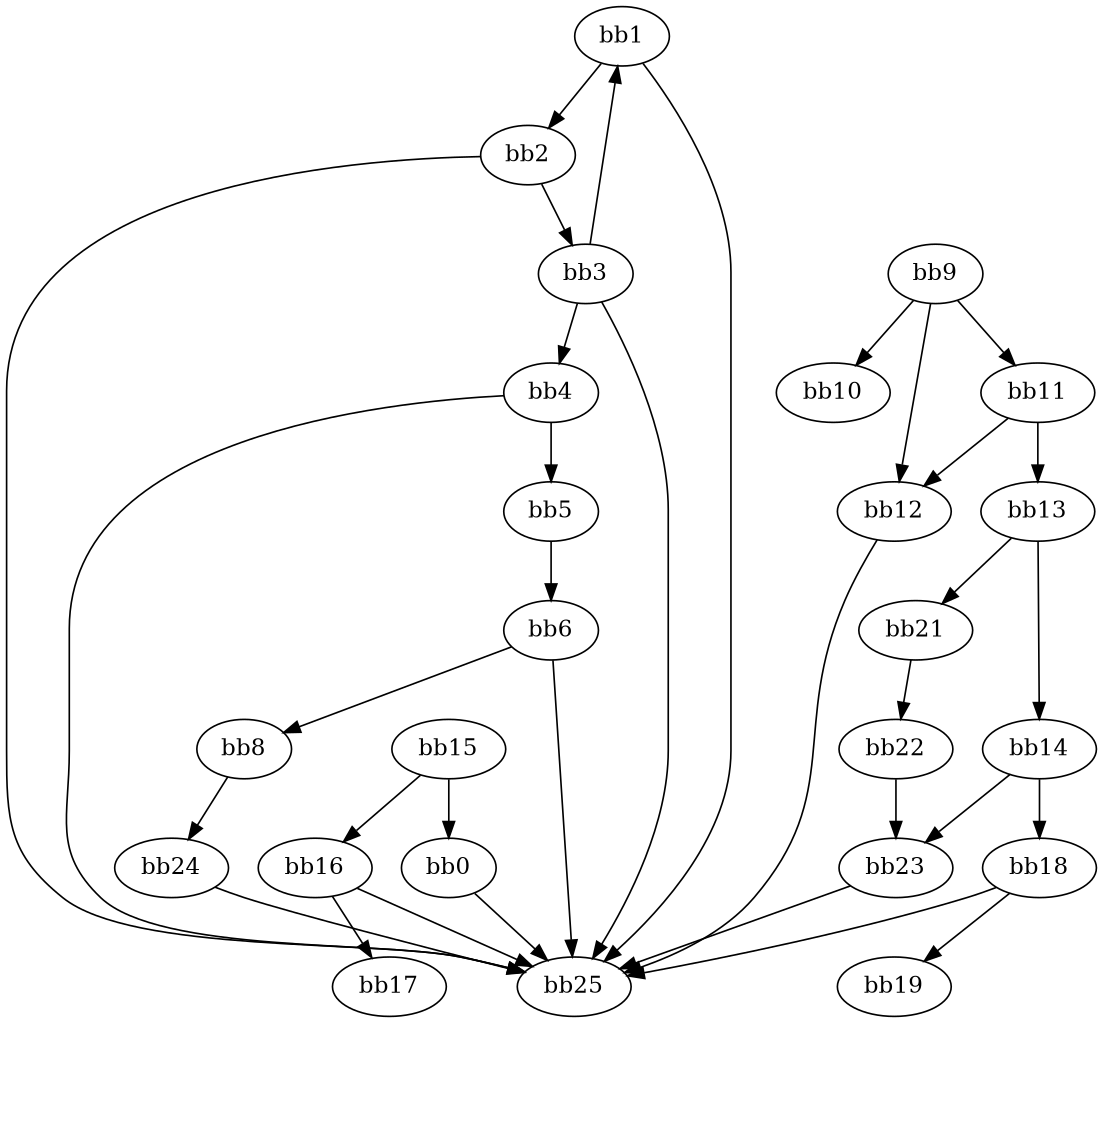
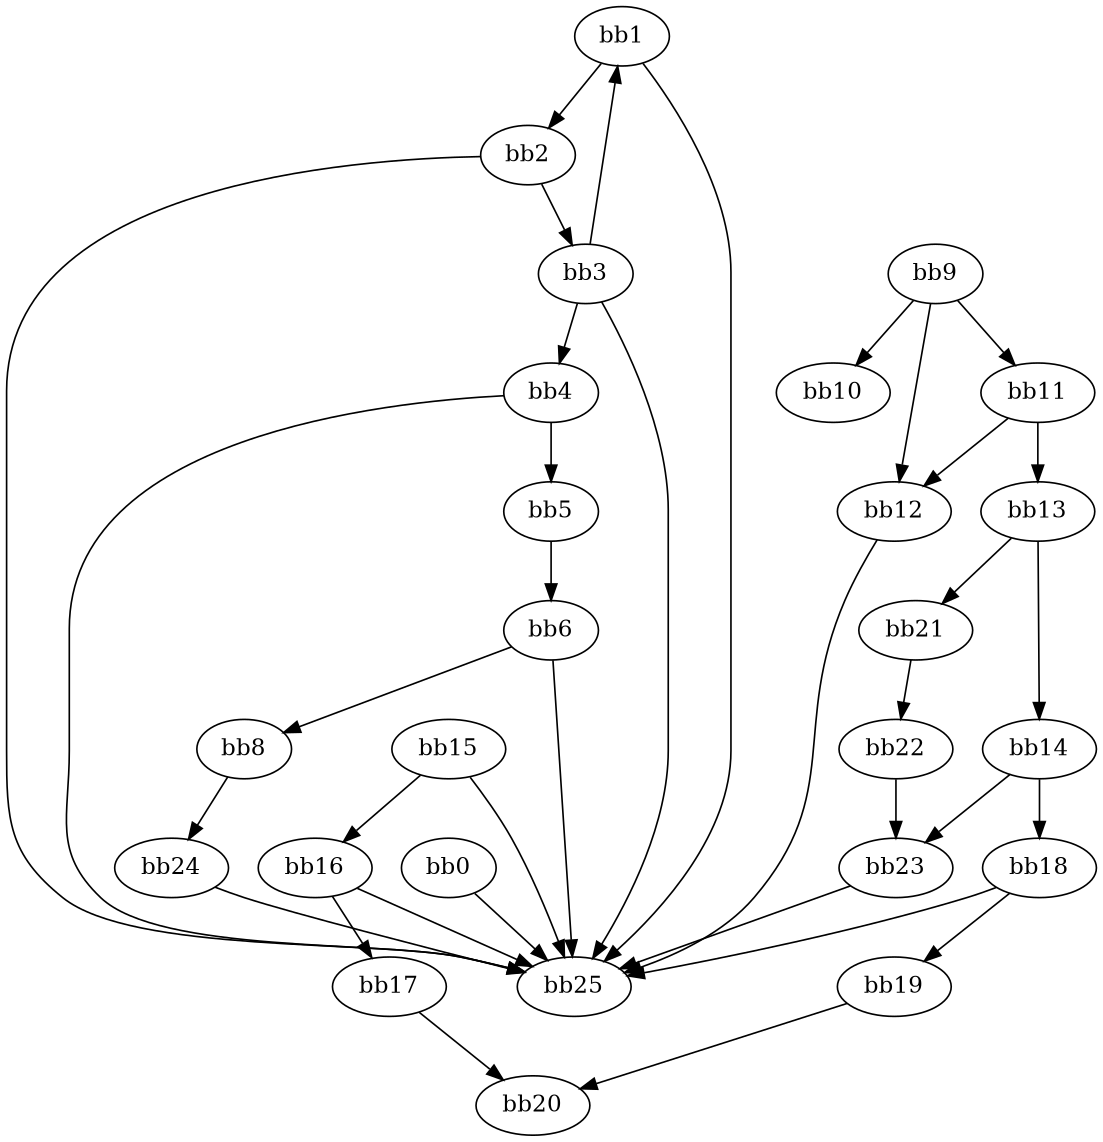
edge "bb15" -> "bb0": now "bb15" -> "bb25"
node "bb20": added
